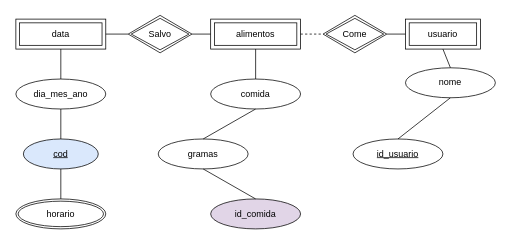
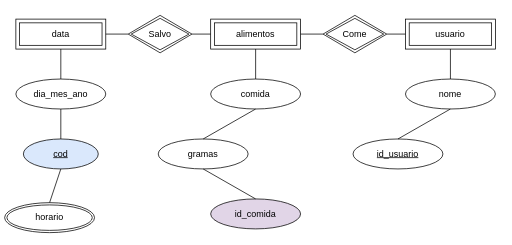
edge "alimentos" -- "Come": style dashed -> solid
node "usuario": size 75x30 -> 90x30
node "nome": moved (450, 83) -> (450, 94)
node "horario": moved (60, 214) -> (49, 218)
